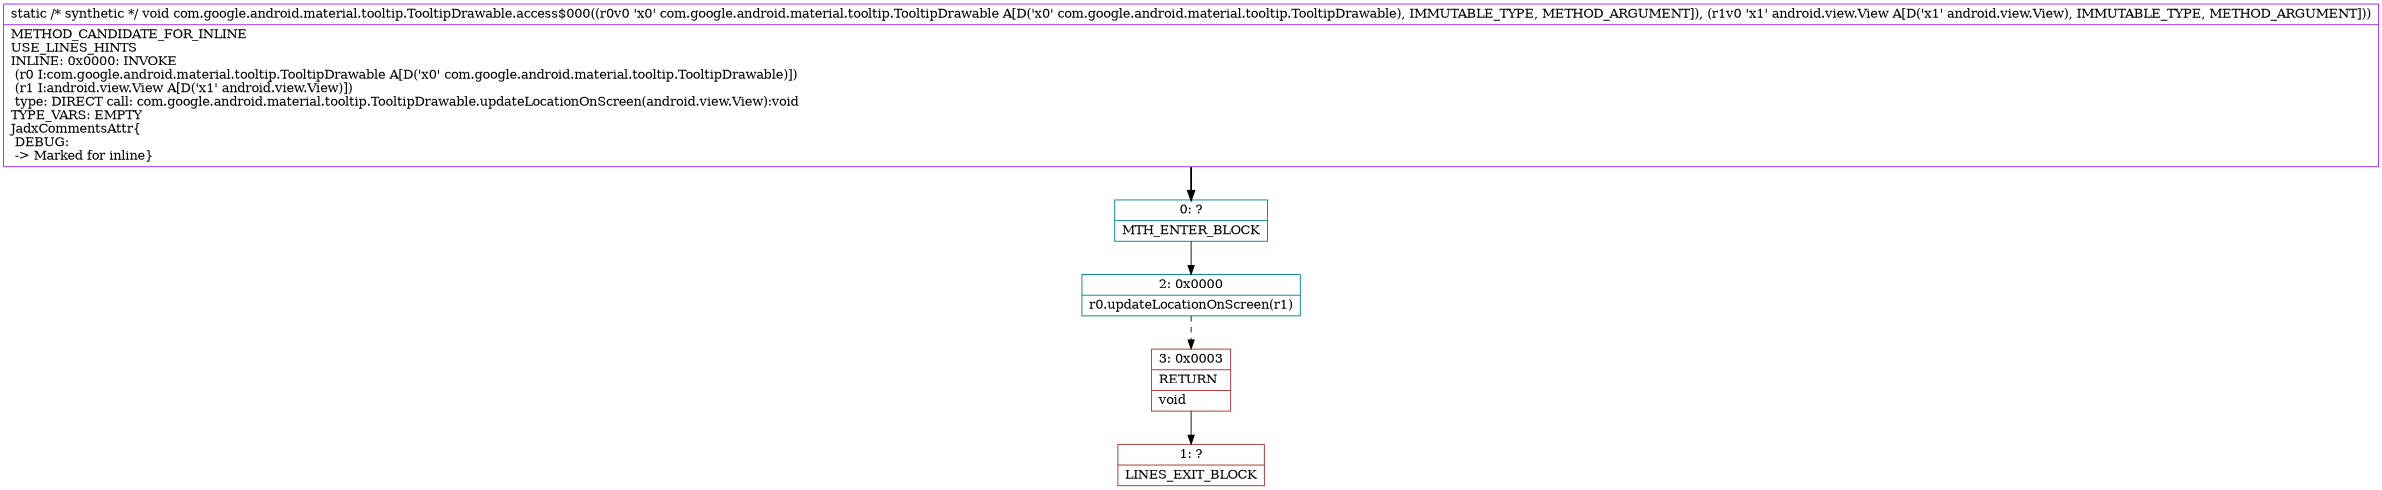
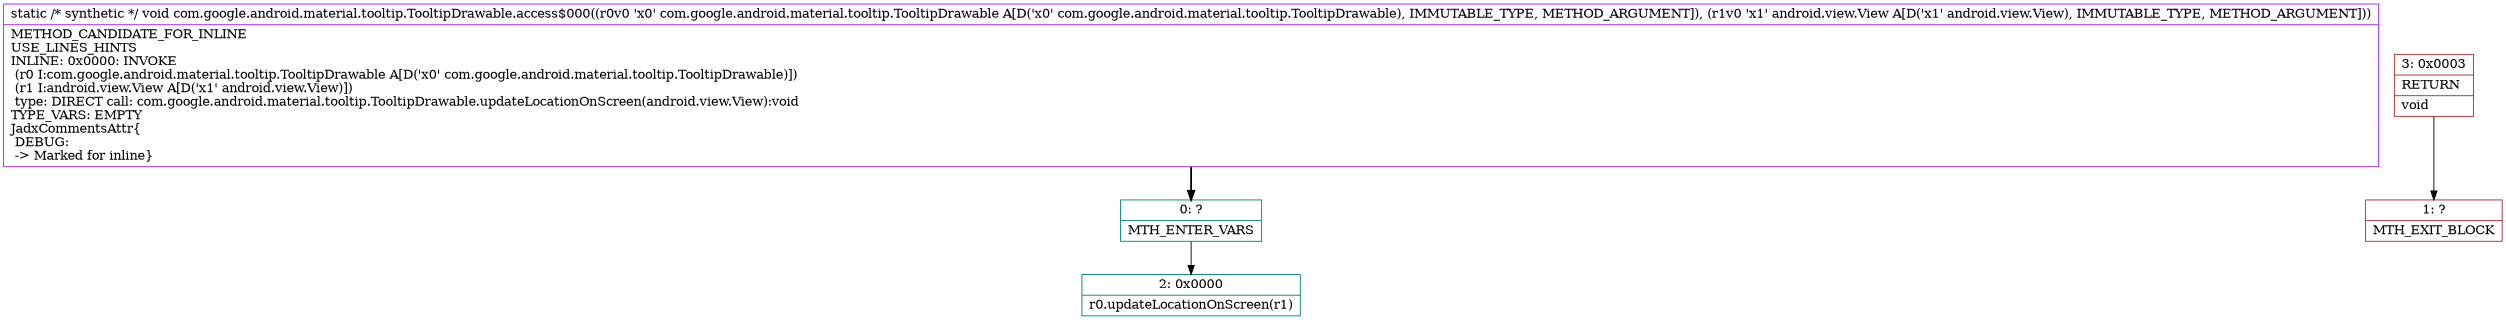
node "0: ?": text "MTH_ENTER_BLOCK" -> "MTH_ENTER_VARS"
edge "2: 0x0000" -> "3: 0x0003": removed
node "1: ?": text "LINES_EXIT_BLOCK" -> "MTH_EXIT_BLOCK"
